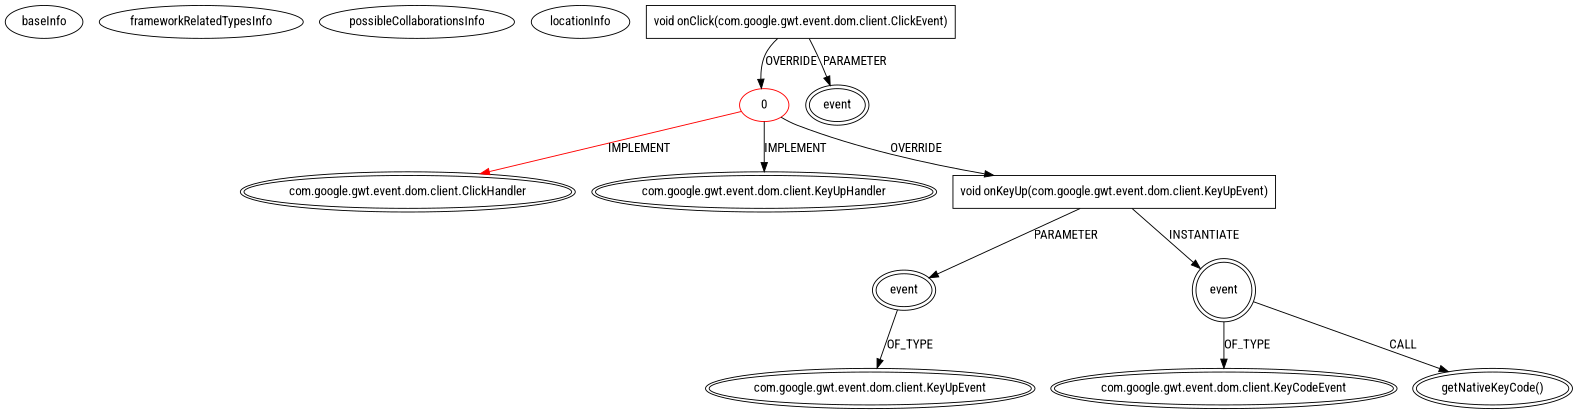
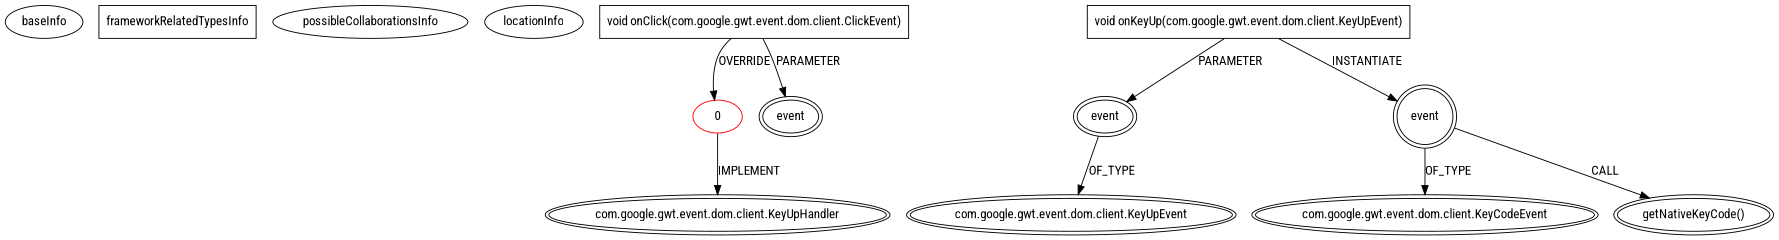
node "frameworkRelatedTypesInfo": shape ellipse -> box
edge "0" -> "void onKeyUp(com.google.gwt.event.dom.client.KeyUpEvent)": removed, label "OVERRIDE"
node "com.google.gwt.event.dom.client.ClickHandler": removed
